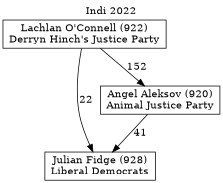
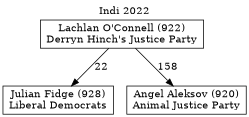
edge "Lachlan O'Connell (922) Derryn Hinch's Justice Party" -> "Angel Aleksov (920) Animal Justice Party": label "152" -> "158"
edge "Angel Aleksov (920) Animal Justice Party" -> "Julian Fidge (928) Liberal Democrats": removed, label "41"
